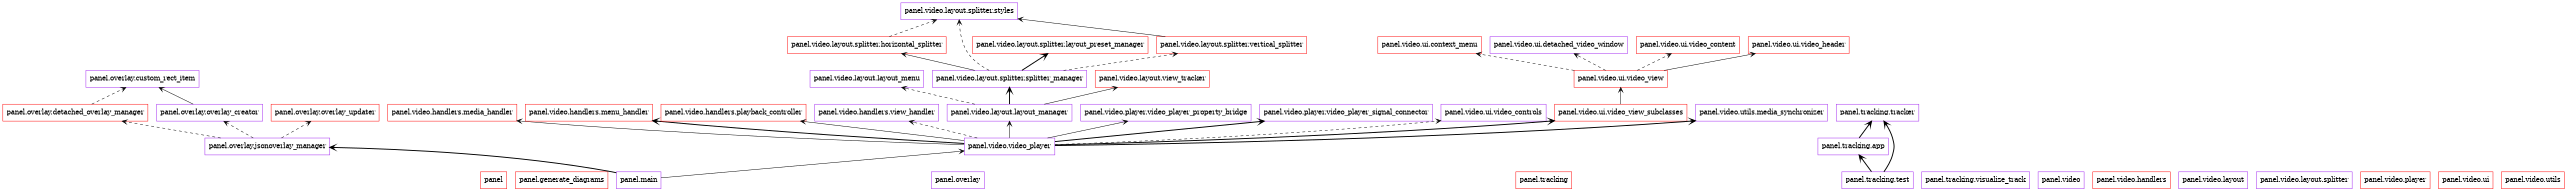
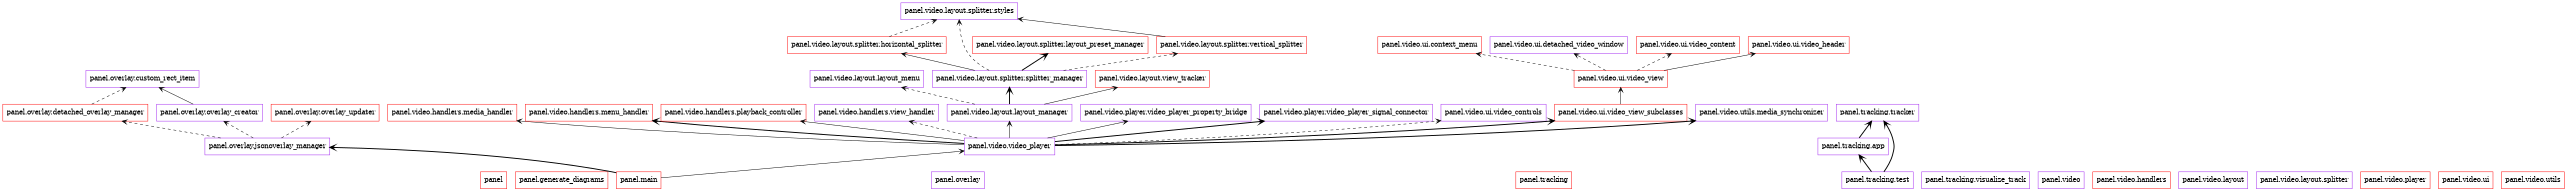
node "panel.main": color purple -> red
